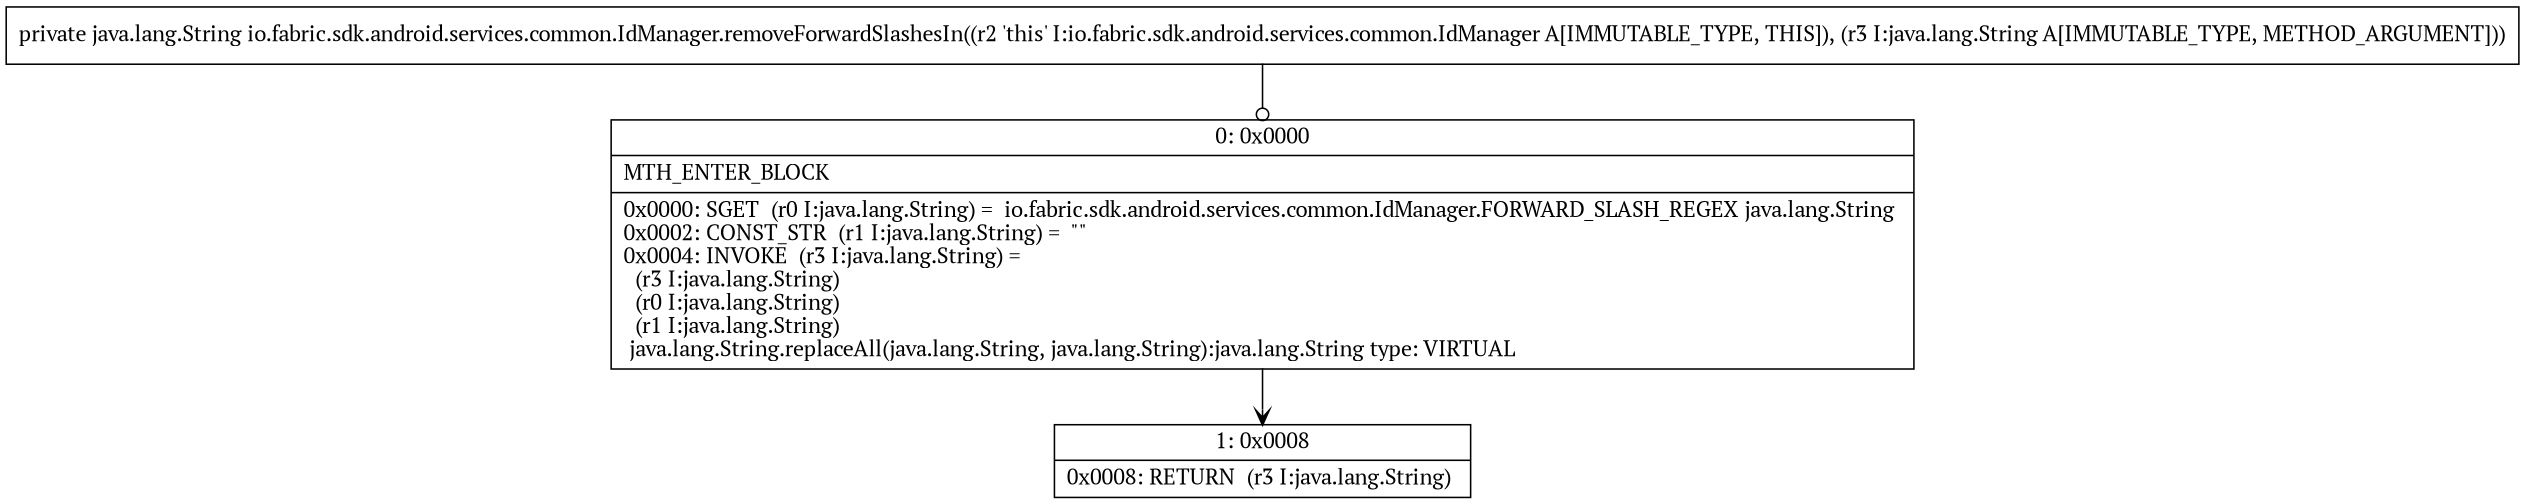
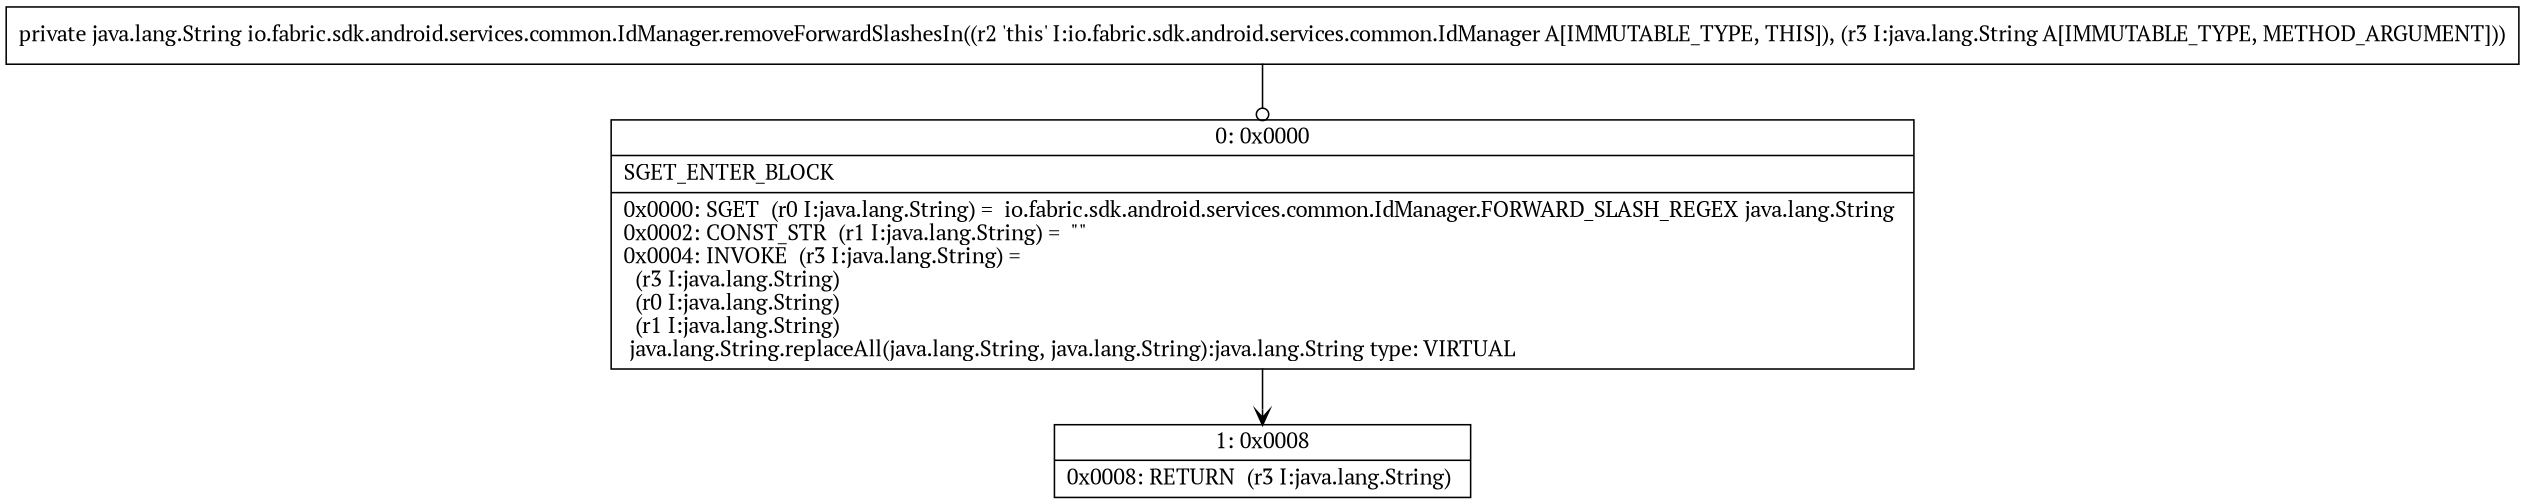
node "0: 0x0000": text "MTH_ENTER_BLOCK" -> "SGET_ENTER_BLOCK"
